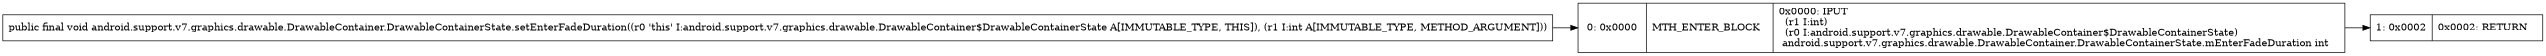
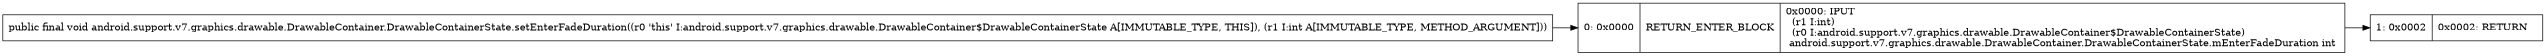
node "0: 0x0000": text "MTH_ENTER_BLOCK" -> "RETURN_ENTER_BLOCK"
